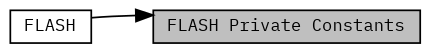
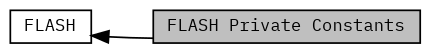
edge "FLASH" -> "FLASH Private Constants": reversed
